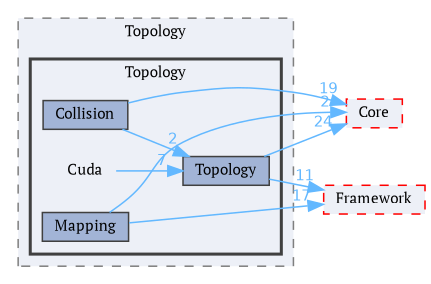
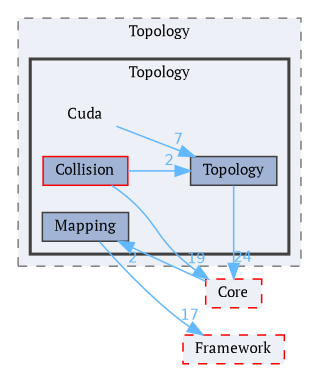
node "Collision": color grey25 -> red
edge "Mapping" -> "Core": reversed
edge "Topology" -> "Framework": removed
